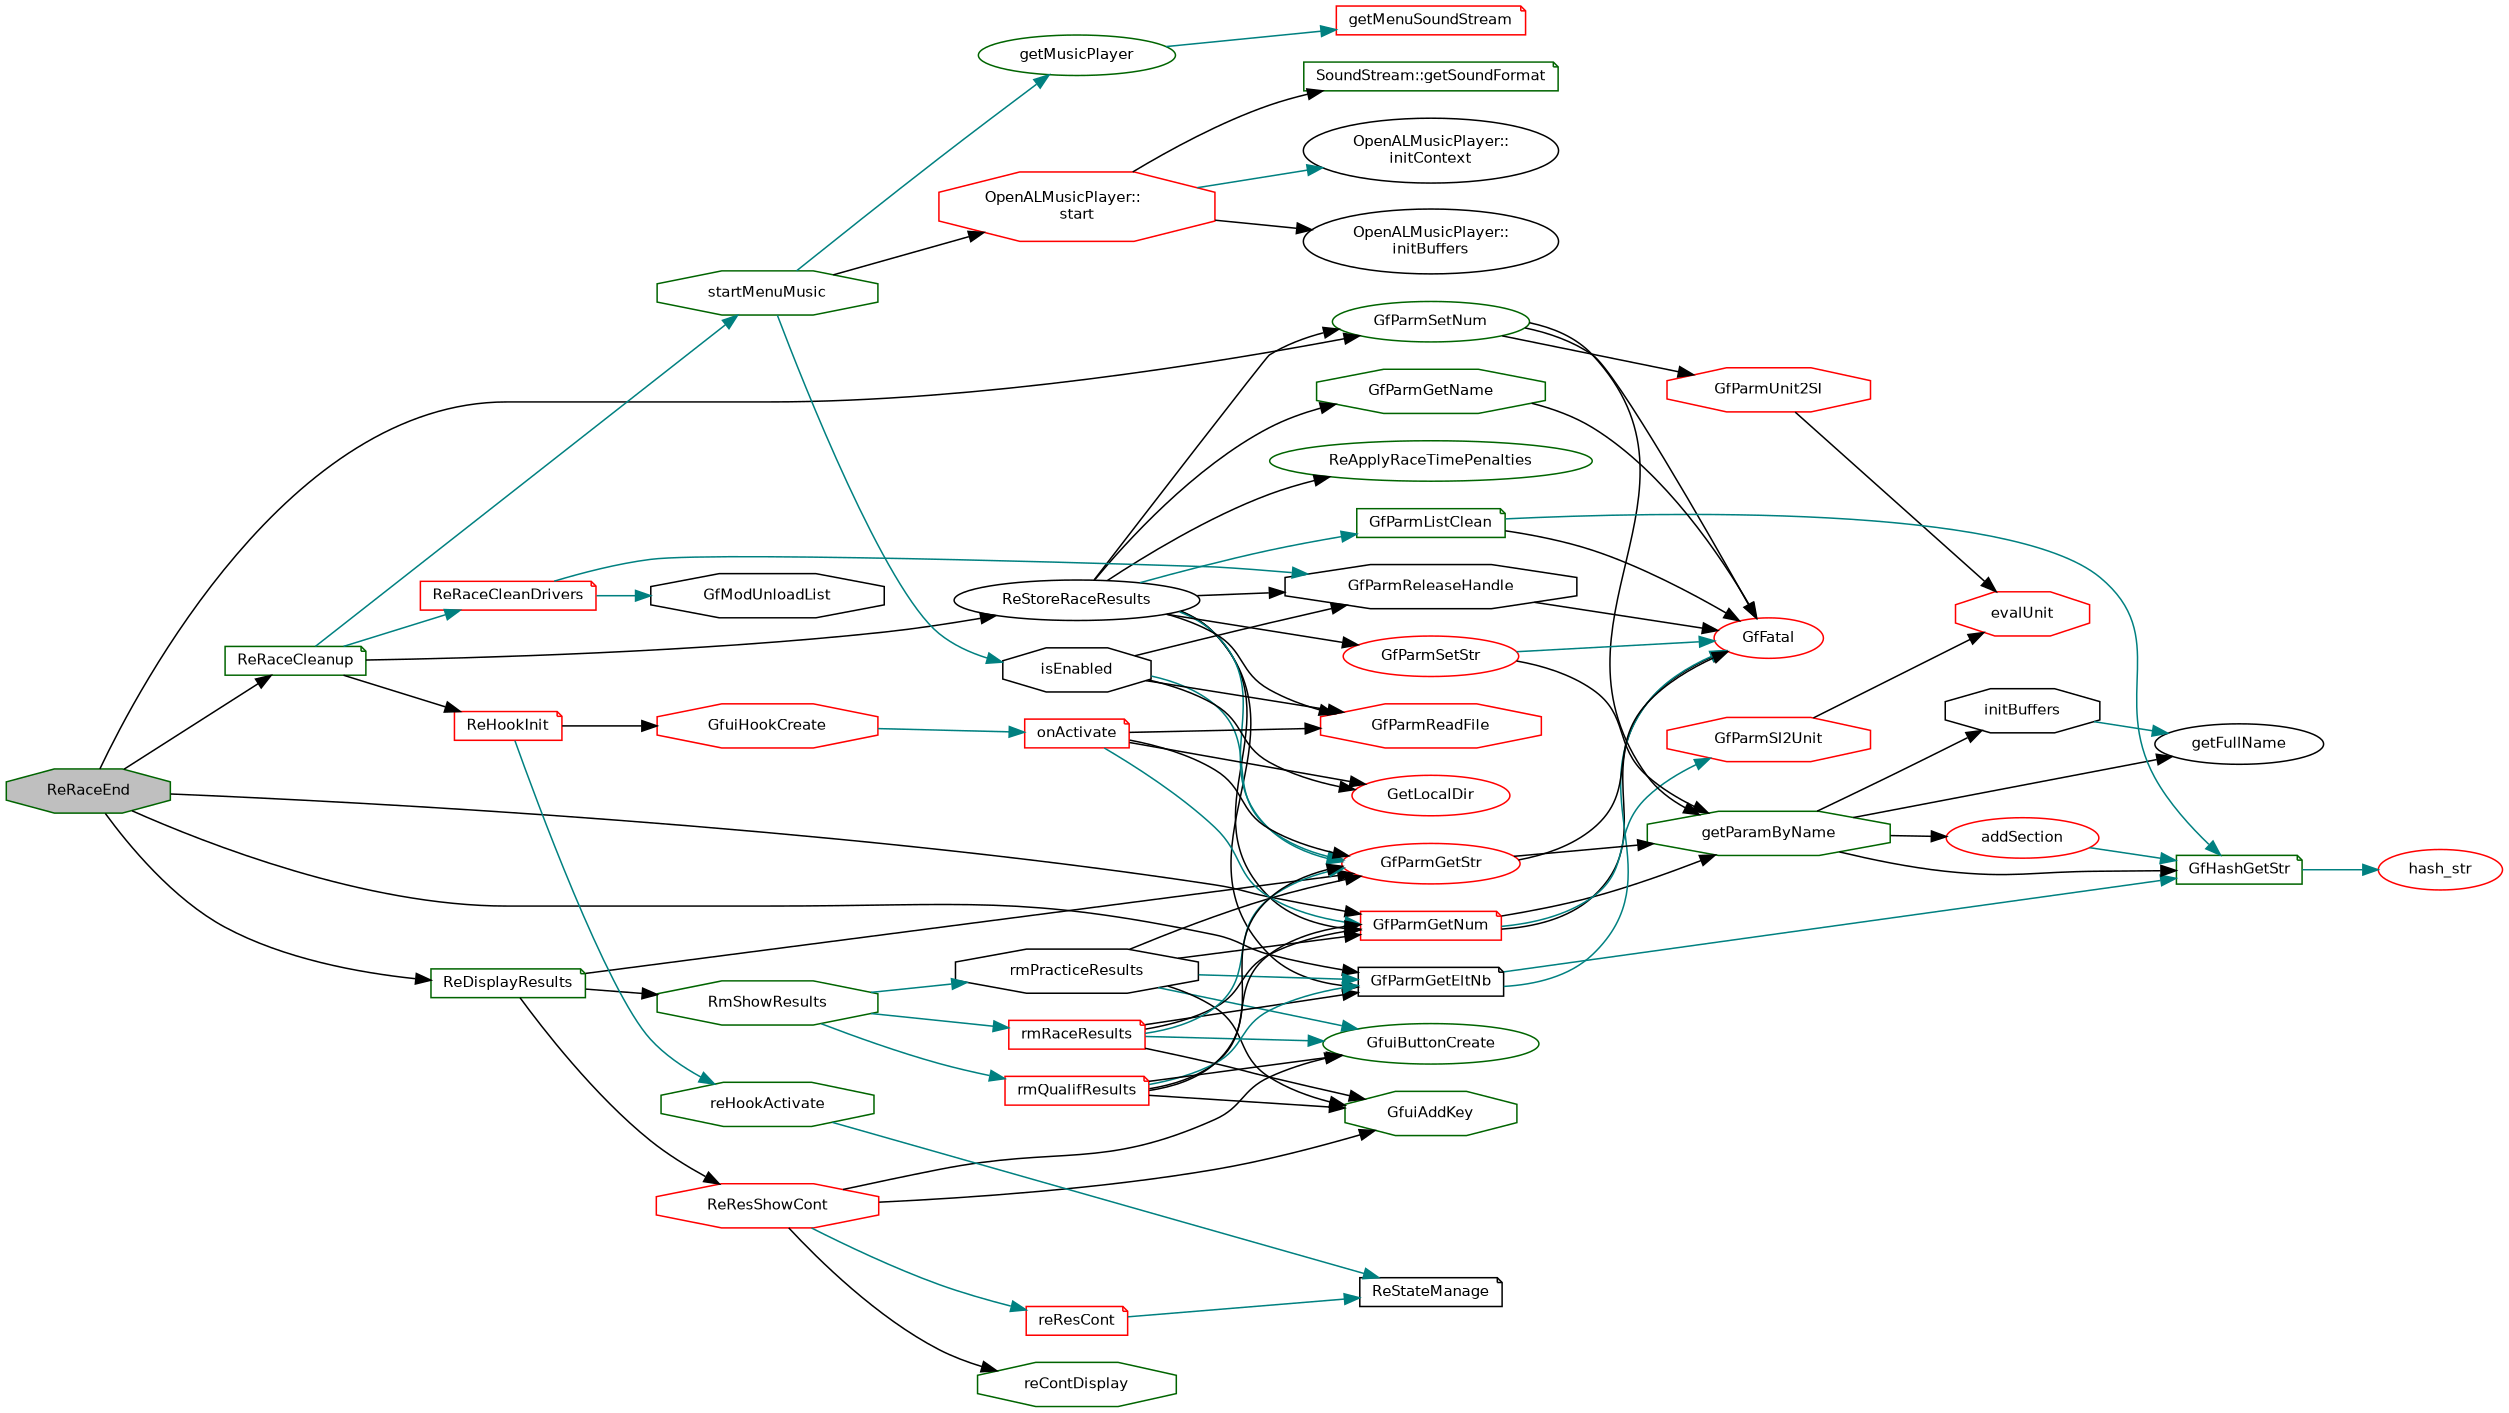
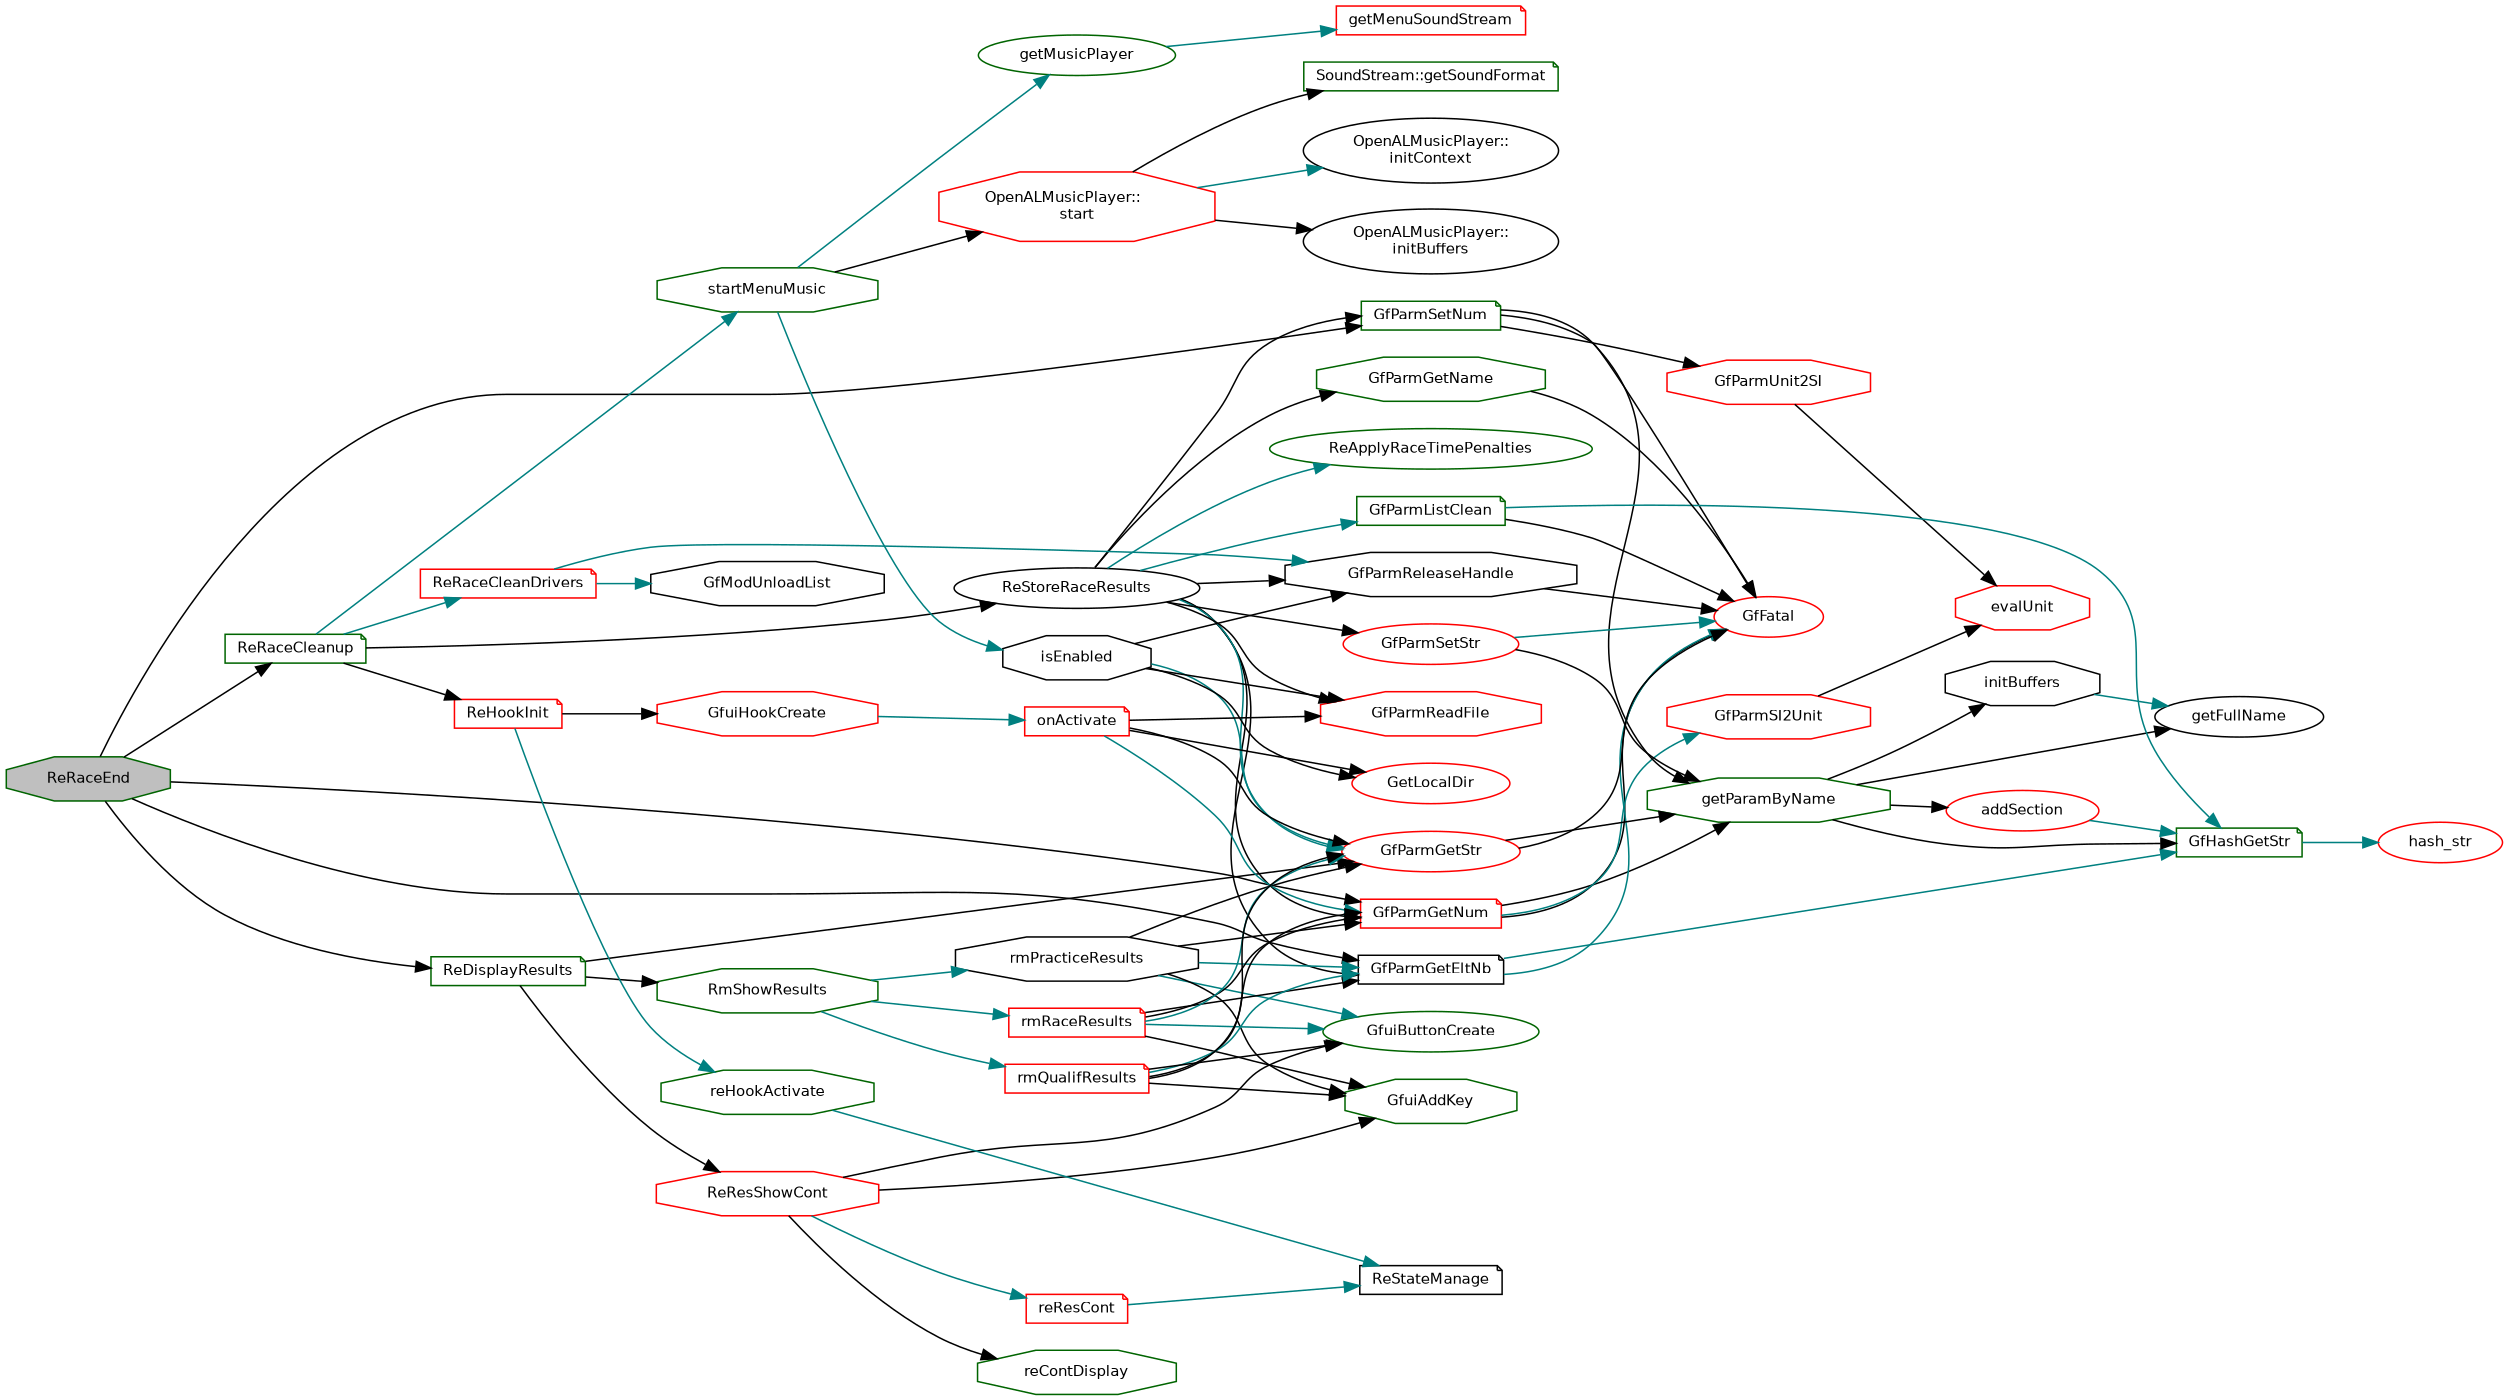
node "GfParmSetNum": shape ellipse -> note
edge "ReStoreRaceResults" -> "ReApplyRaceTimePenalties": color black -> teal
